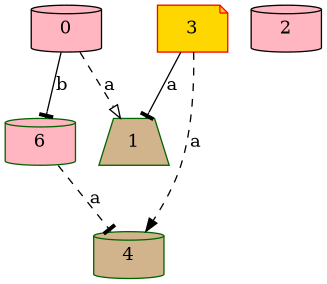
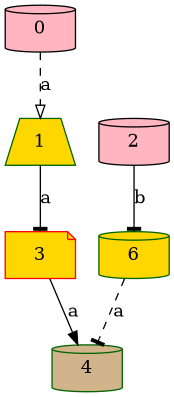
edge "0" -> "6": now "2" -> "6"
edge "3" -> "1": reversed
edge "3" -> "4": style dashed -> solid
node "6": fillcolor lightpink -> gold
node "1": fillcolor tan -> gold
